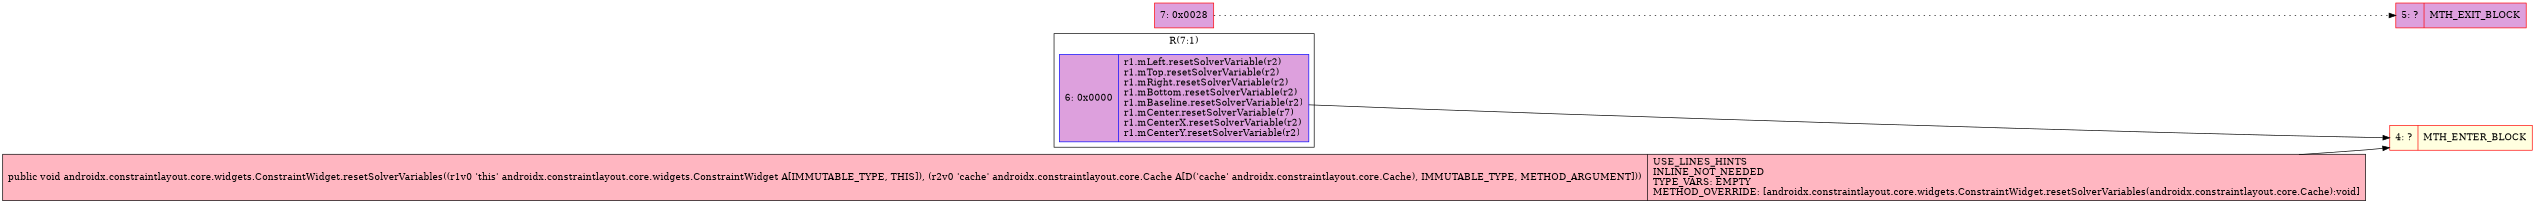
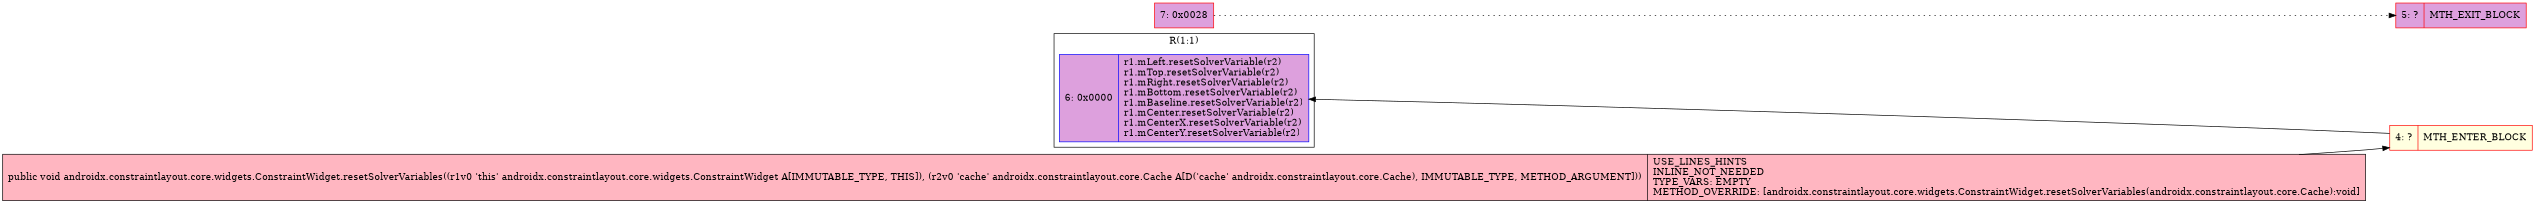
cluster "R(7:1)": label "R(7:1)" -> "R(1:1)"
node "6: 0x0000": text "r1.mCenter.resetSolverVariable(r7)" -> "r1.mCenter.resetSolverVariable(r2)"
edge "6: 0x0000" -> "4: ?": reversed
